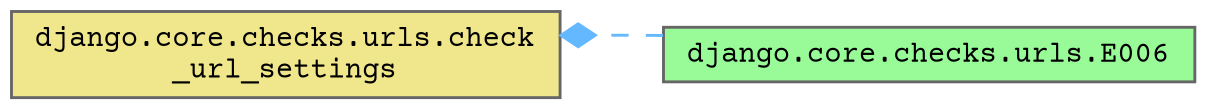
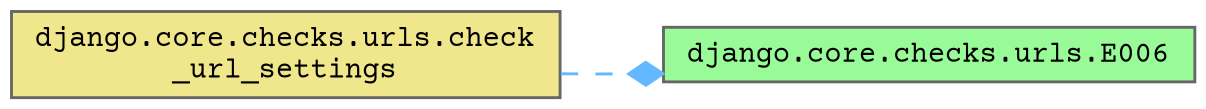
edge "django.core.checks.urls.E006" -> "django.core.checks.urls.check _url_settings": reversed
